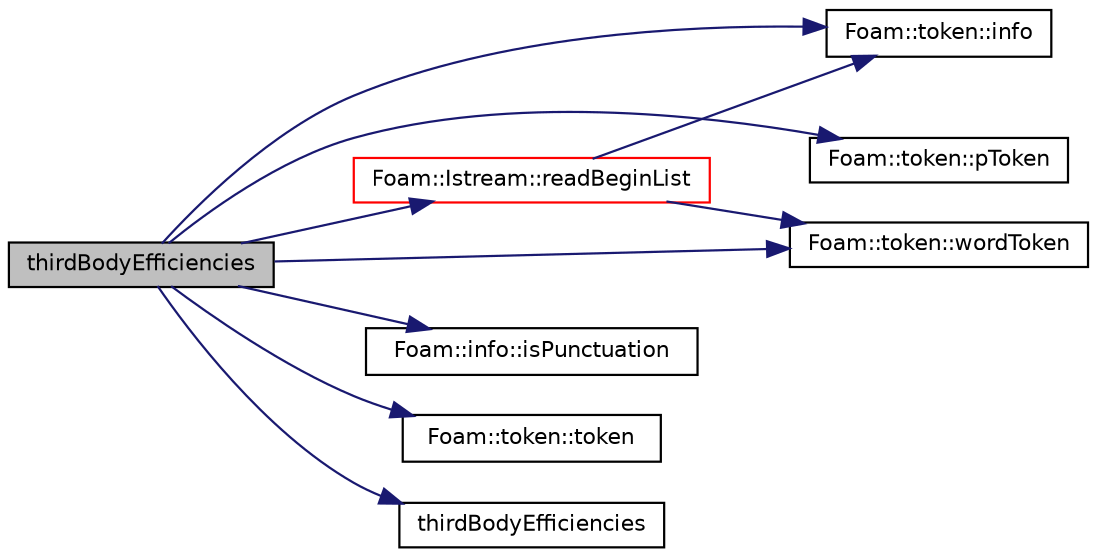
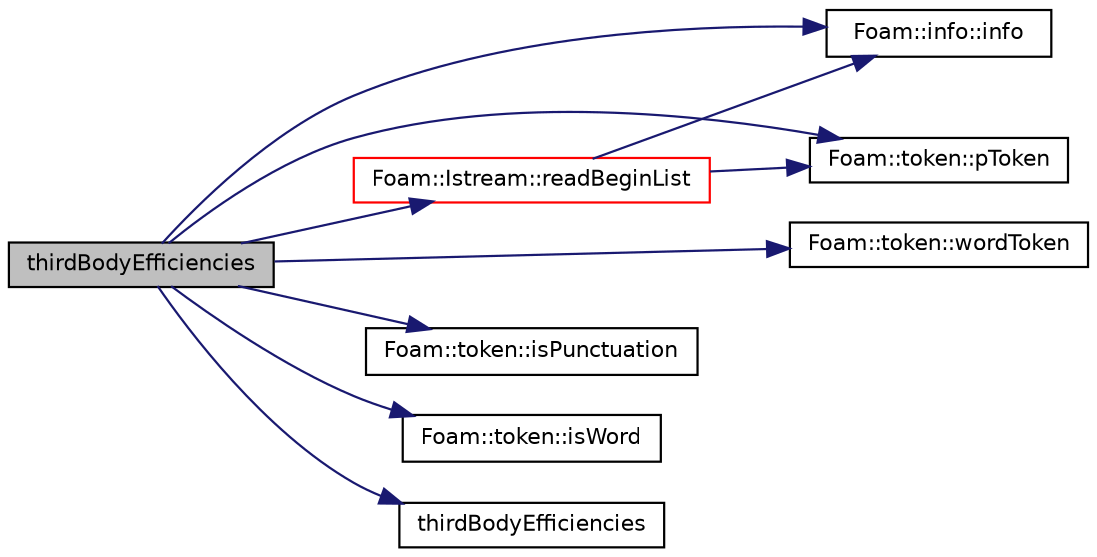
node "Foam::token::info": label "Foam::token::info" -> "Foam::info::info"
edge "Foam::Istream::readBeginList" -> "Foam::token::wordToken": now "Foam::Istream::readBeginList" -> "Foam::token::pToken"
node "Foam::info::isPunctuation": label "Foam::info::isPunctuation" -> "Foam::token::isPunctuation"
node "Foam::token::token": label "Foam::token::token" -> "Foam::token::isWord"
